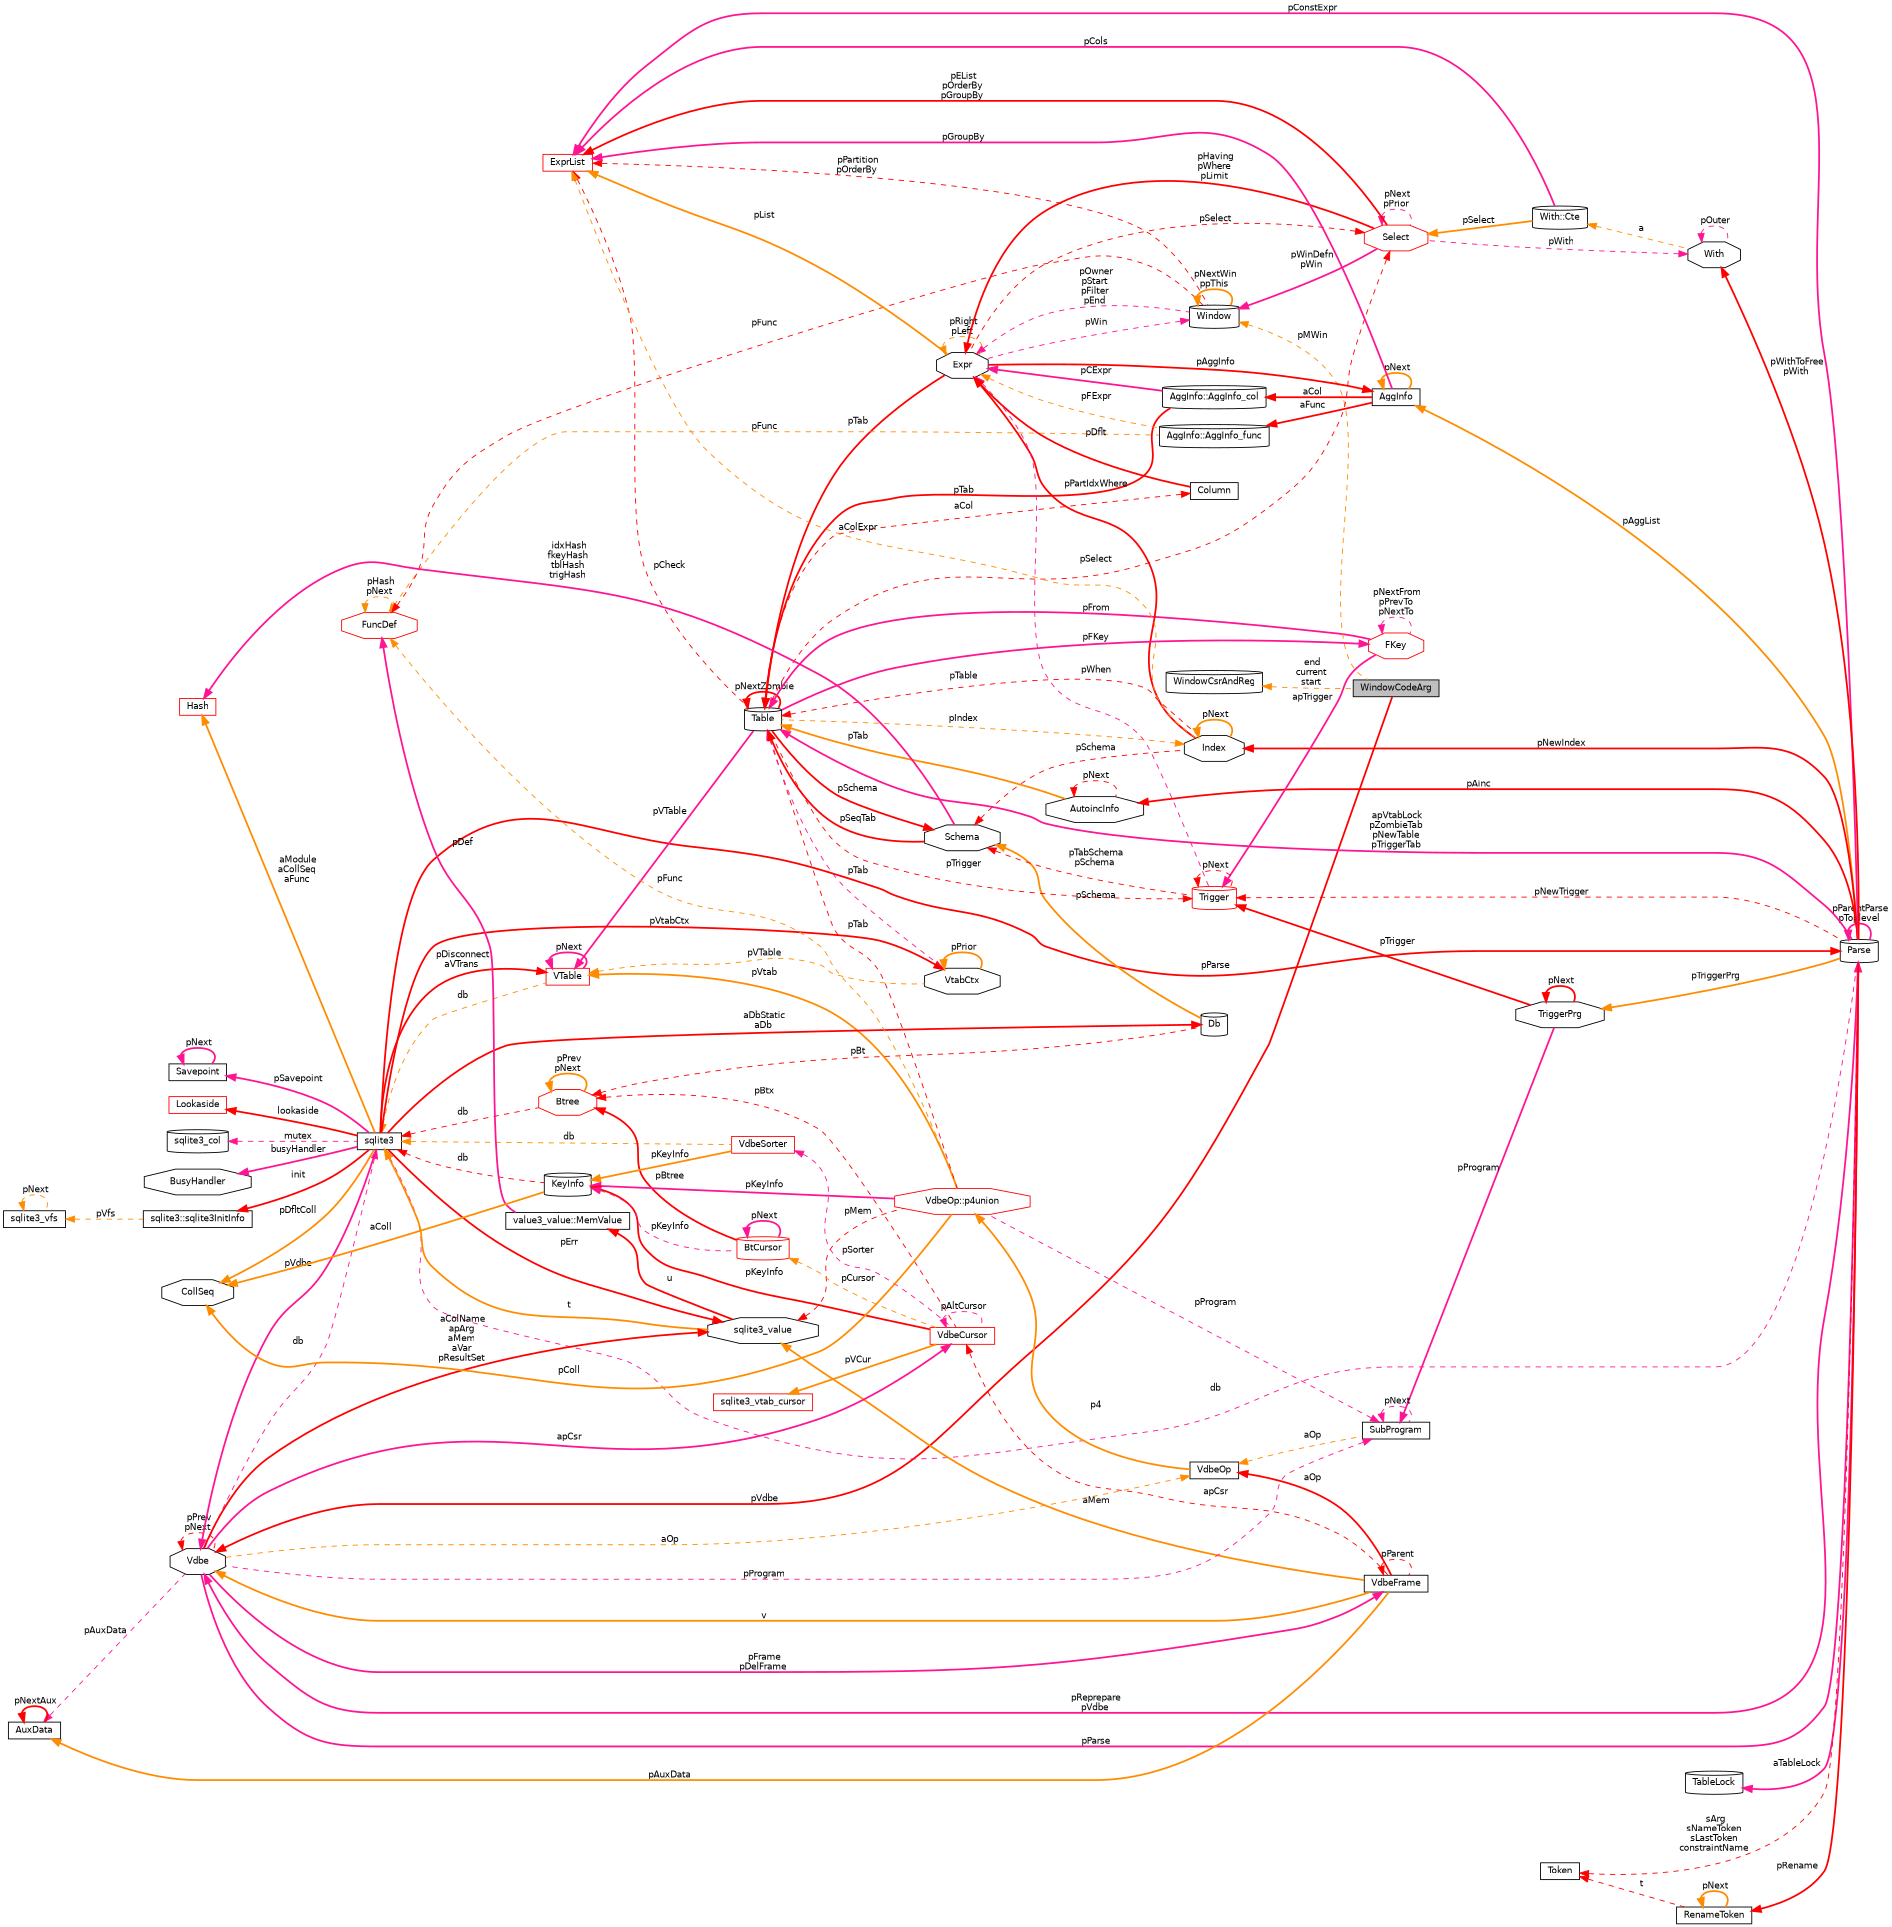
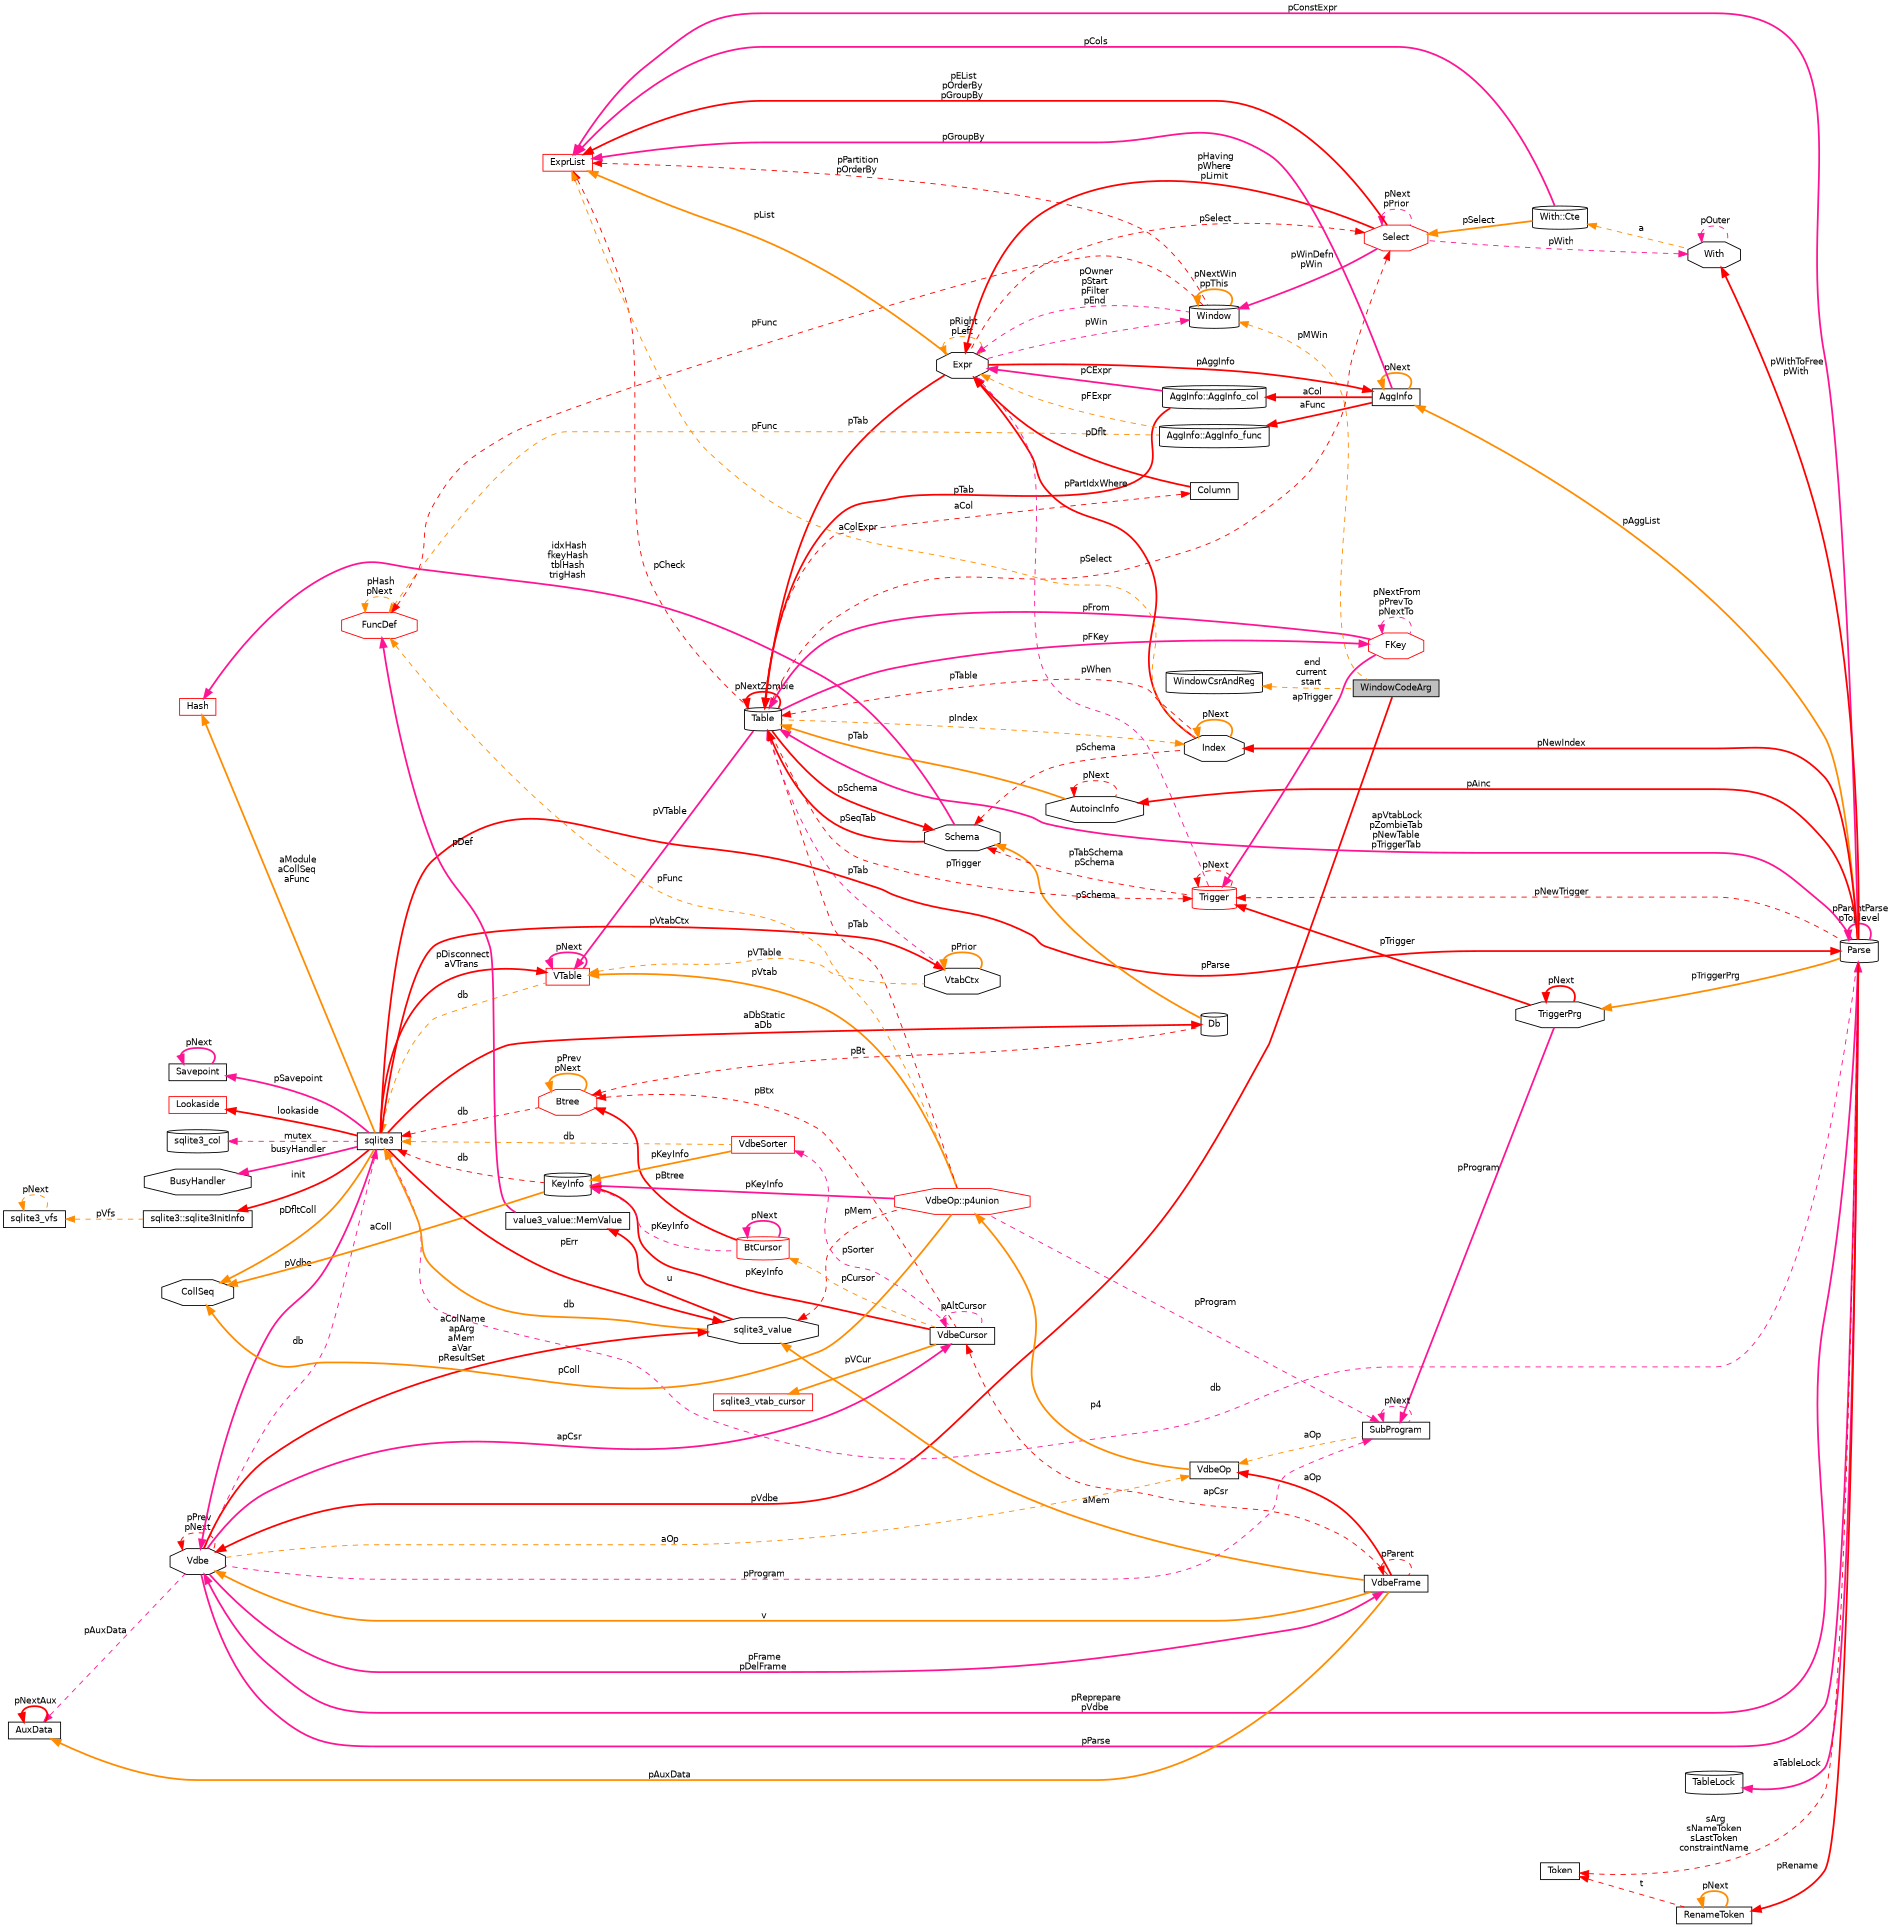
edge "sqlite3_value" -> "sqlite3": label " t" -> " db"
node "VdbeCursor": color red -> black
